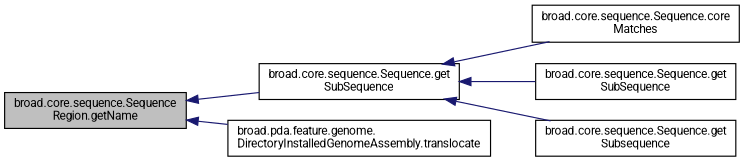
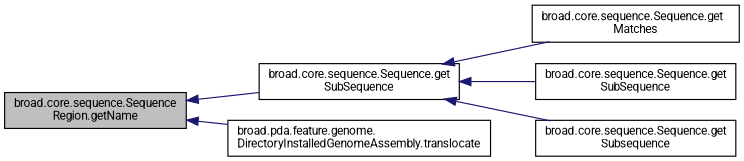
node "broad.core.sequence.Sequence.core Matches": label "broad.core.sequence.Sequence.core Matches" -> "broad.core.sequence.Sequence.get Matches"
